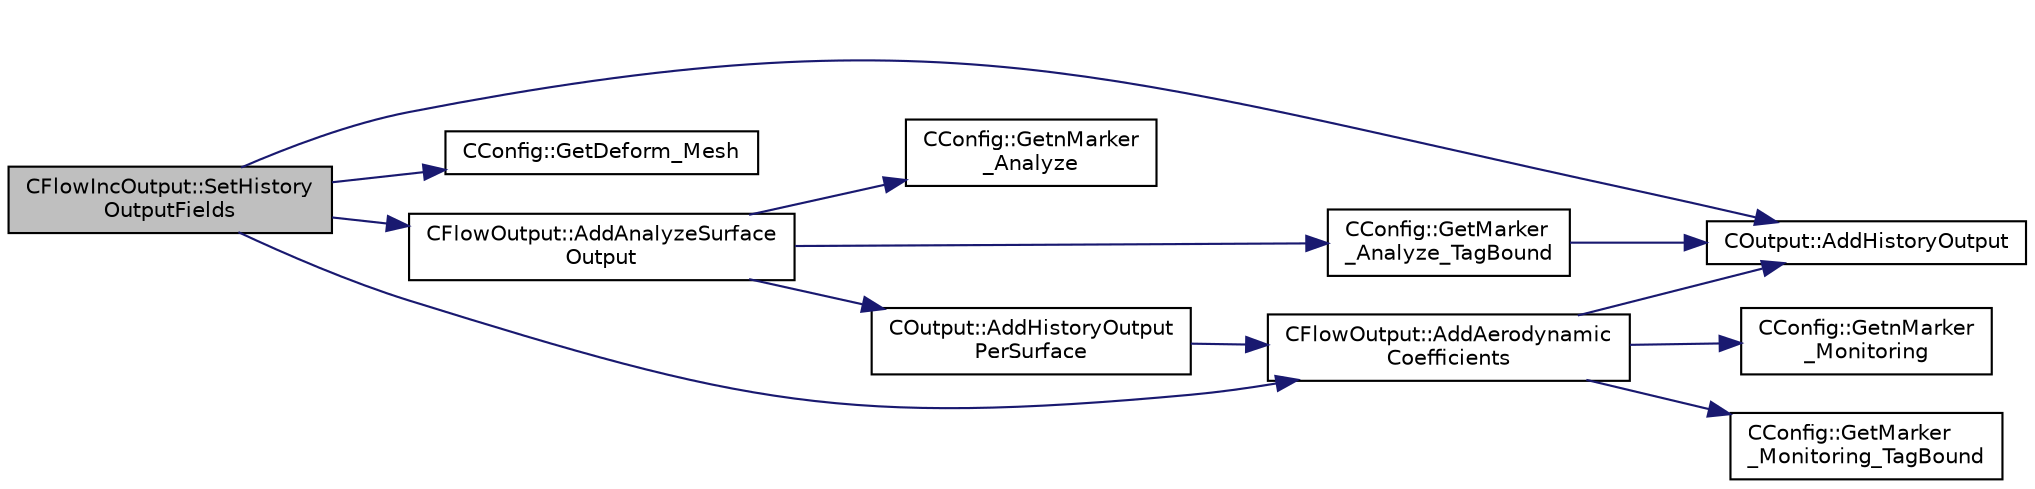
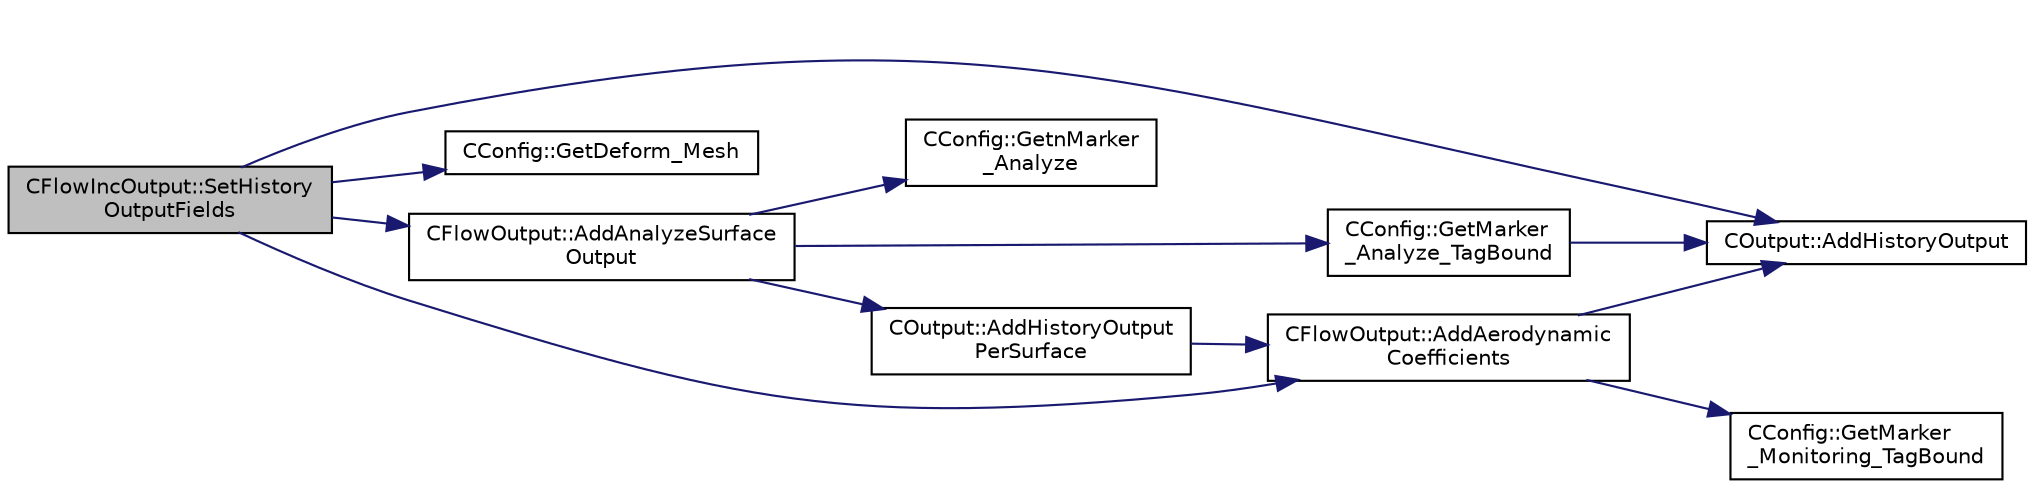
node "CConfig::GetnMarker _Monitoring": removed
